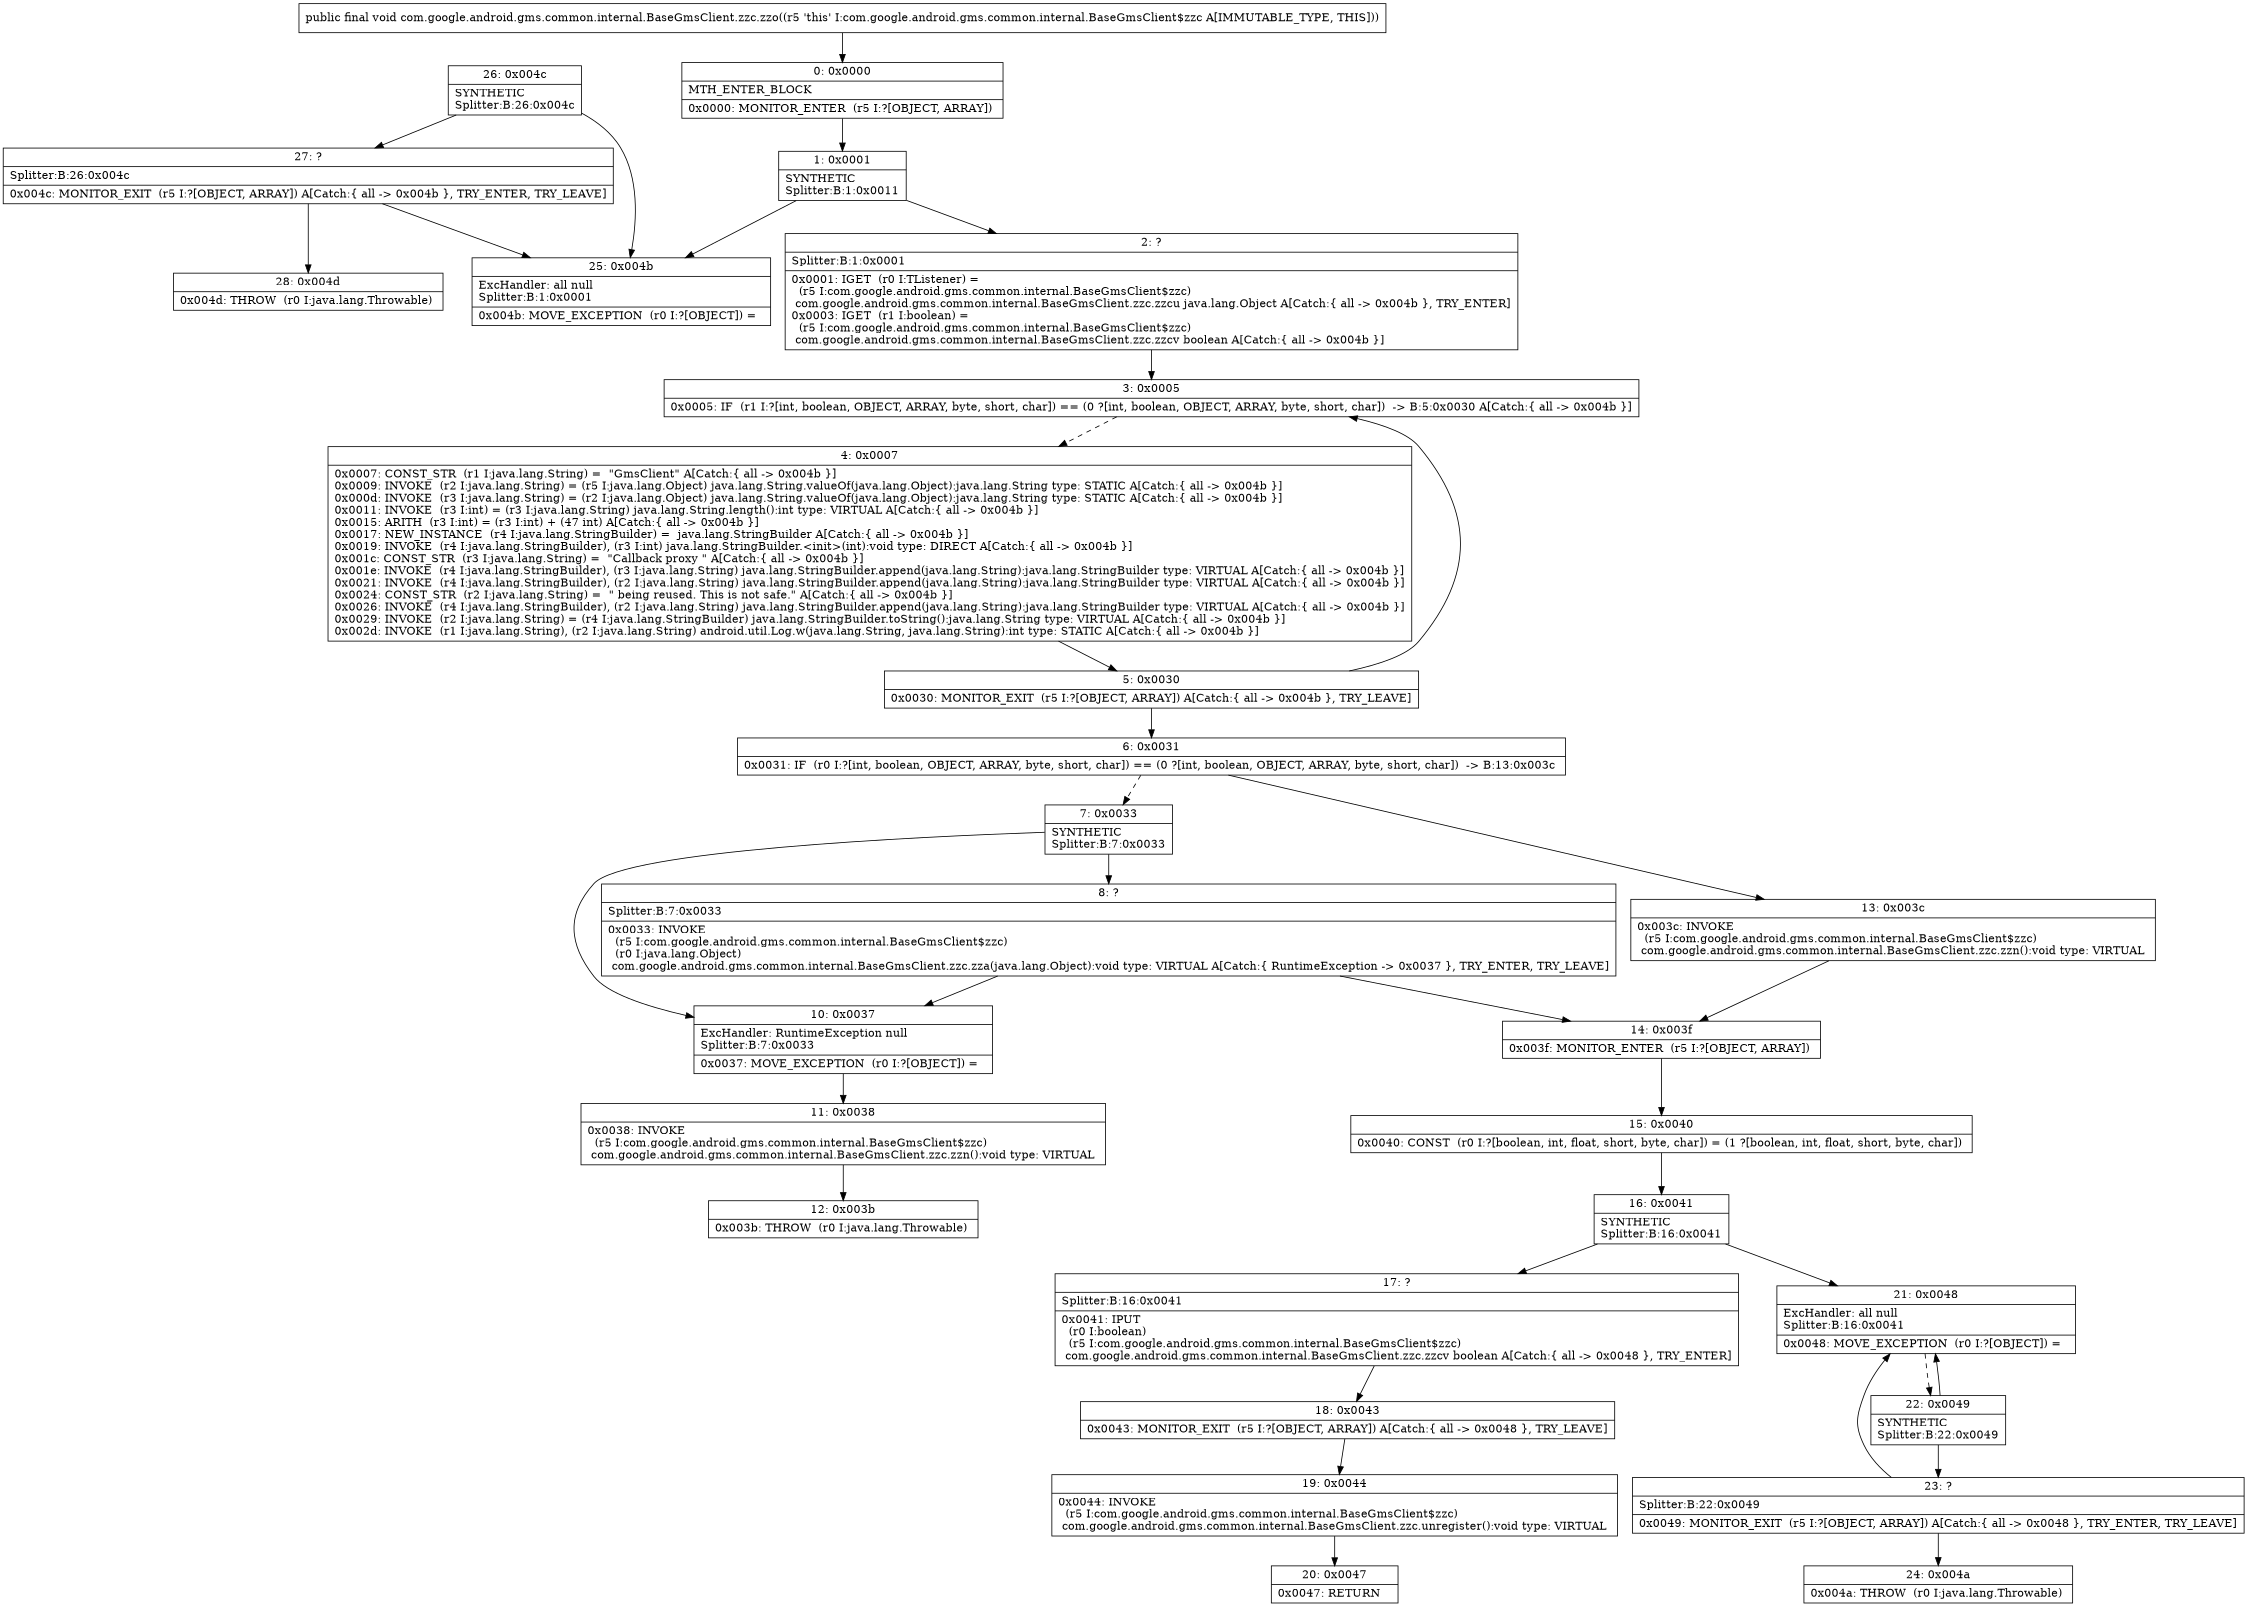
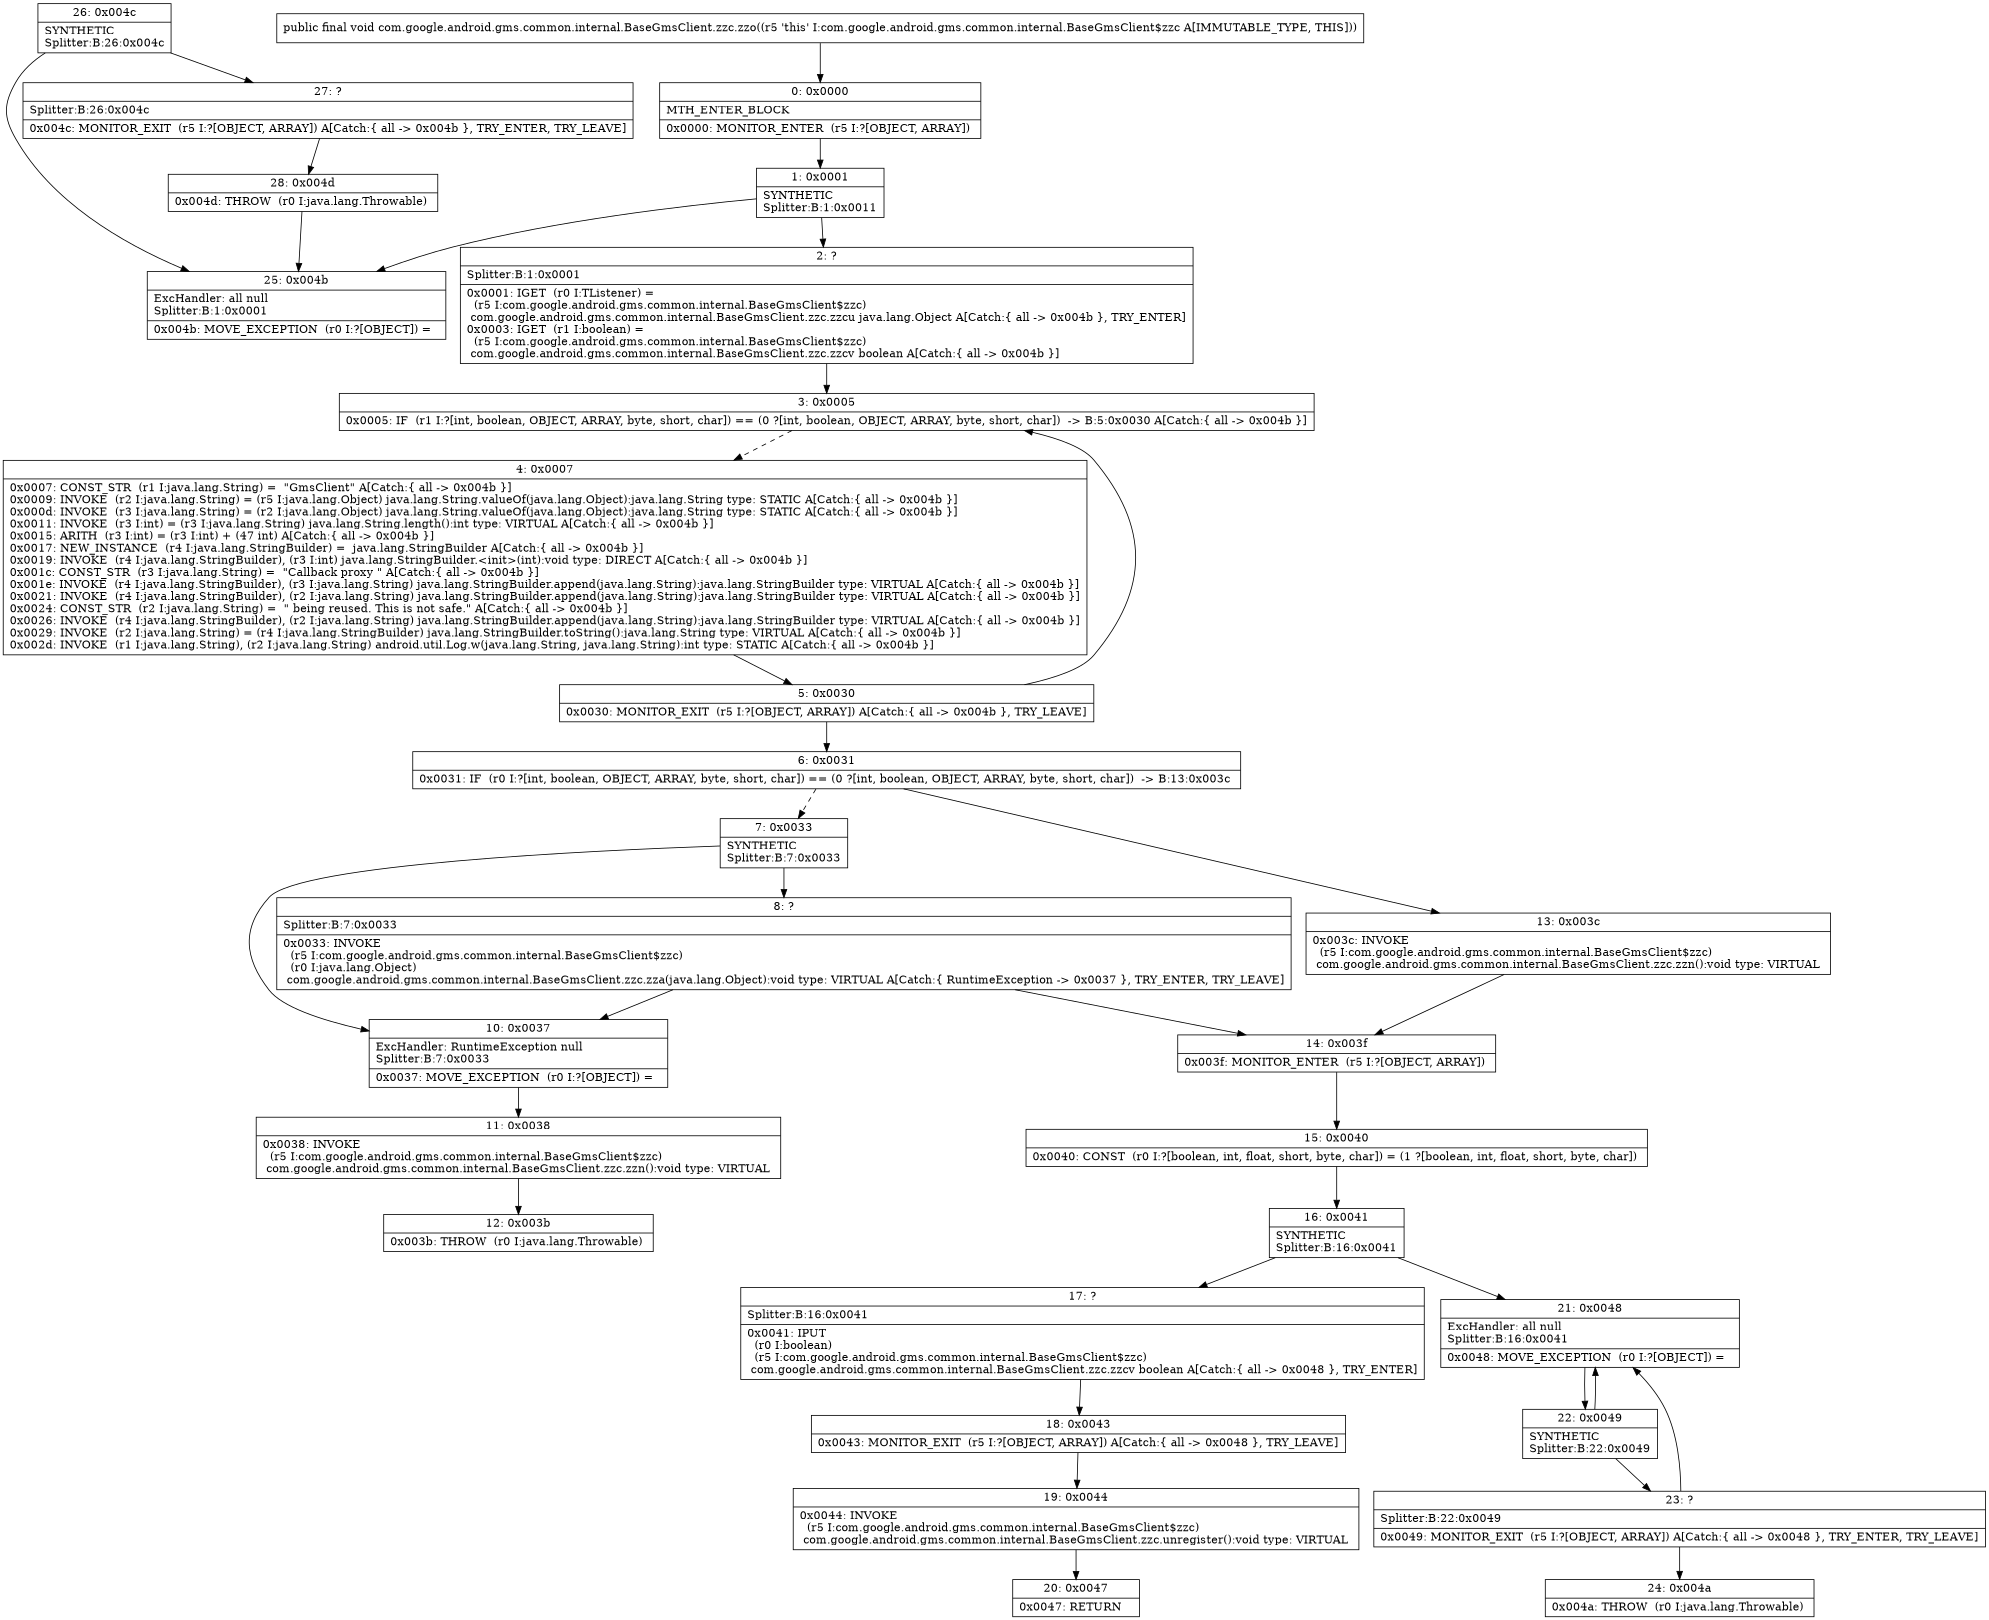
edge "27: ?" -> "25: 0x004b": now "28: 0x004d" -> "25: 0x004b"
edge "21: 0x0048" -> "22: 0x0049": style dashed -> solid
